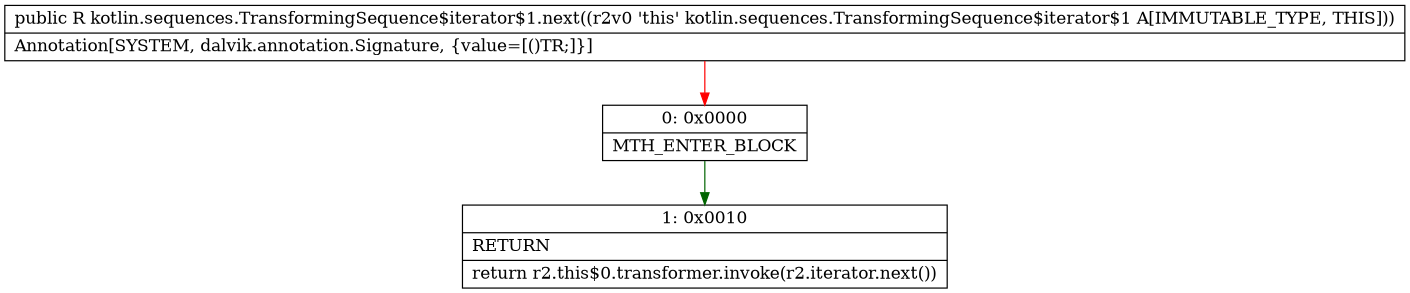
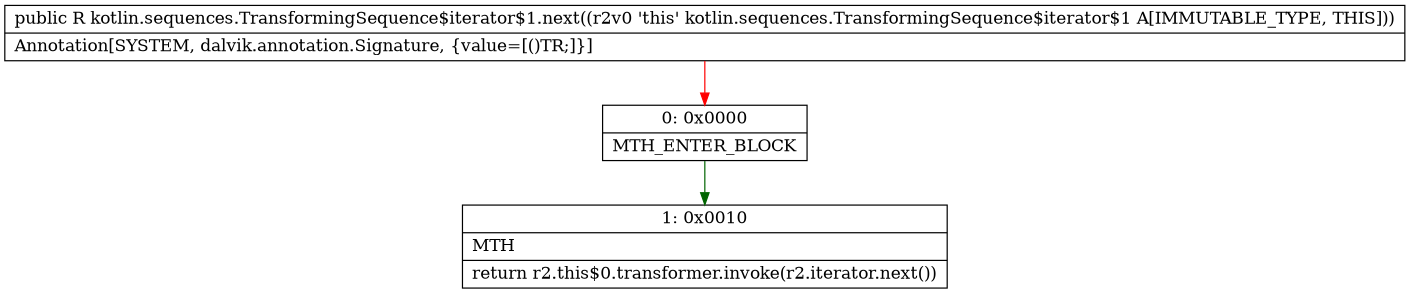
node "1: 0x0010": text "RETURN" -> "MTH"
